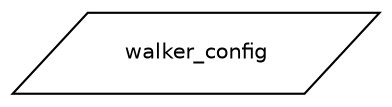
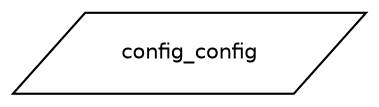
node "walker_config": label "walker_config" -> "config_config"
